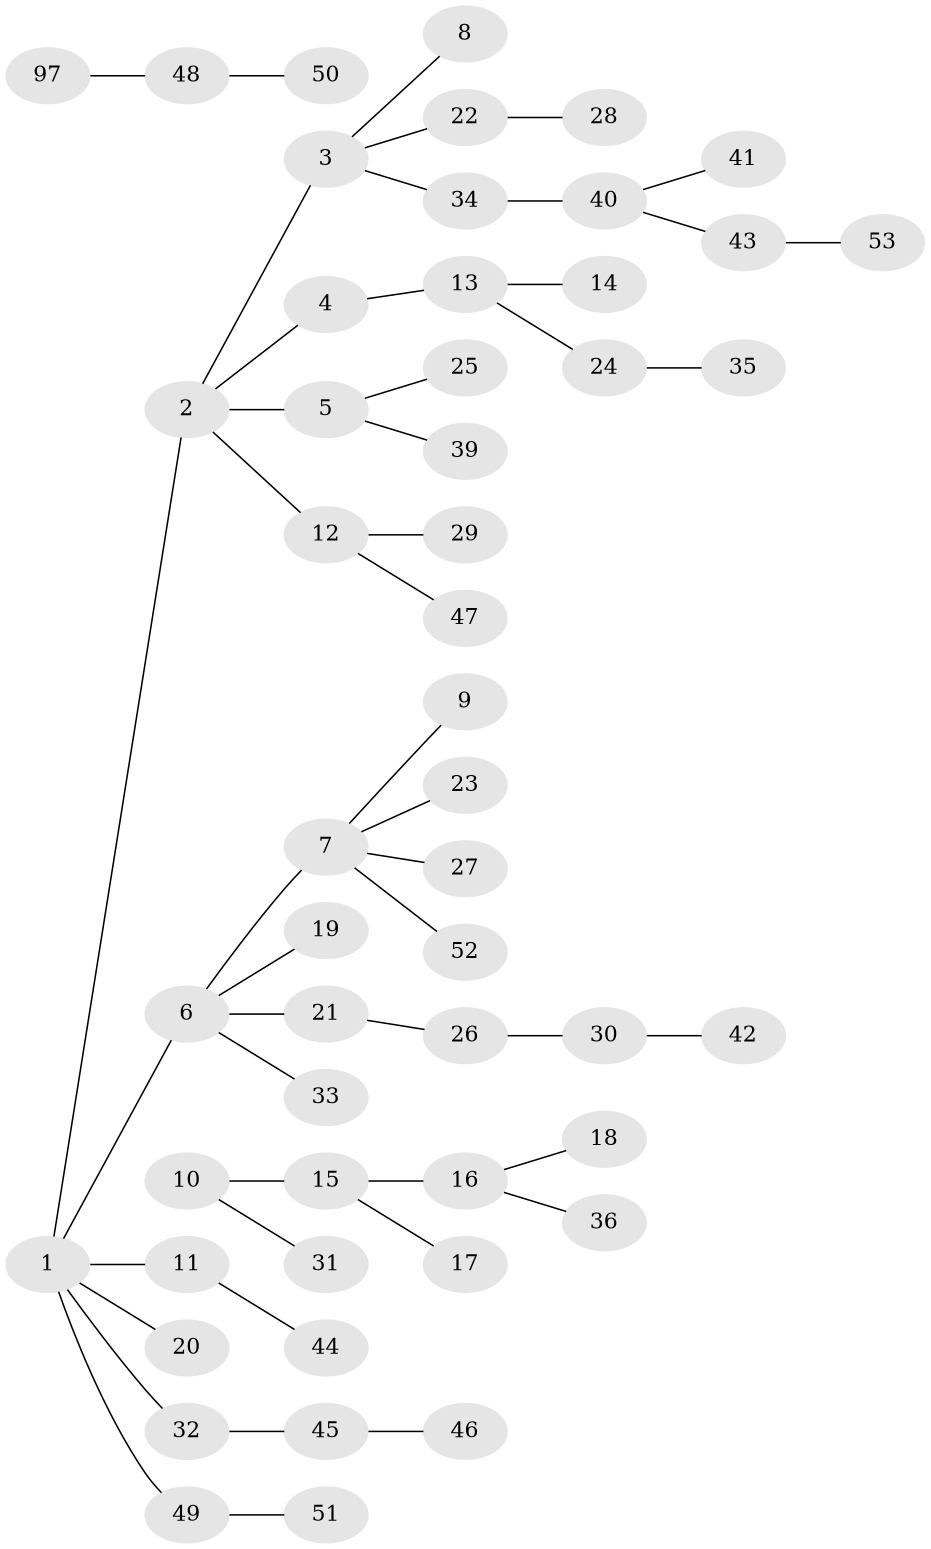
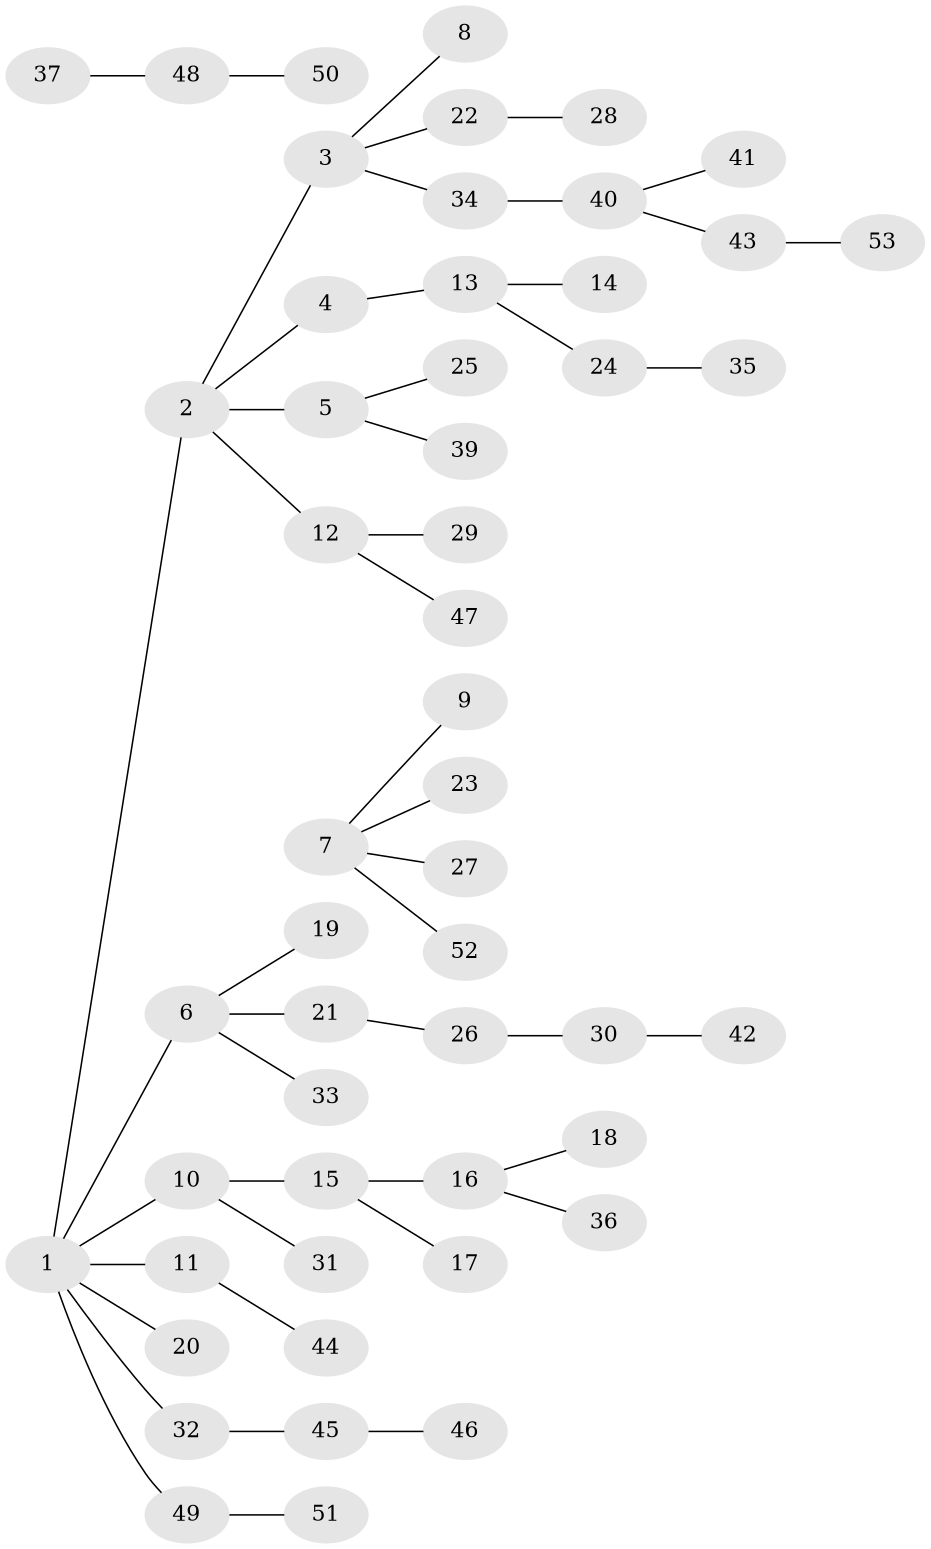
node "97": label "97" -> "37"
edge "7" -- "6": removed
edge "10" -- "1": added
